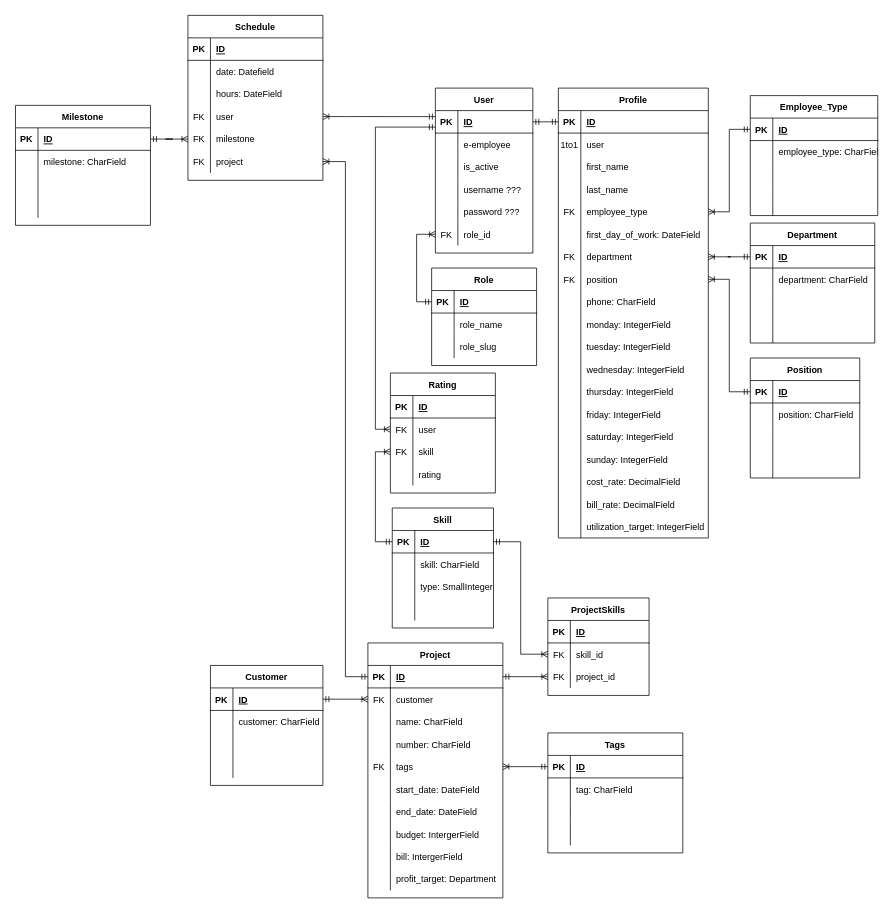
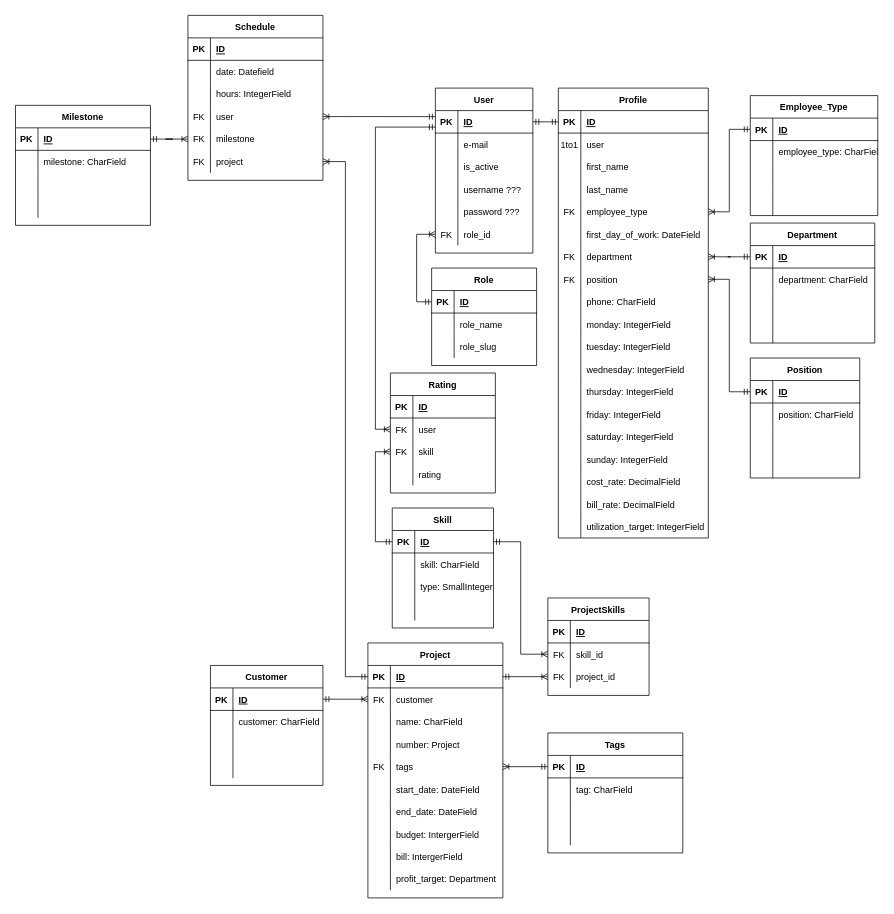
node "hours: DateField": label "hours: DateField" -> "hours: IntegerField"
node "e-employee": label "e-employee" -> "e-mail"
node "number: CharField": label "number: CharField" -> "number: Project"
